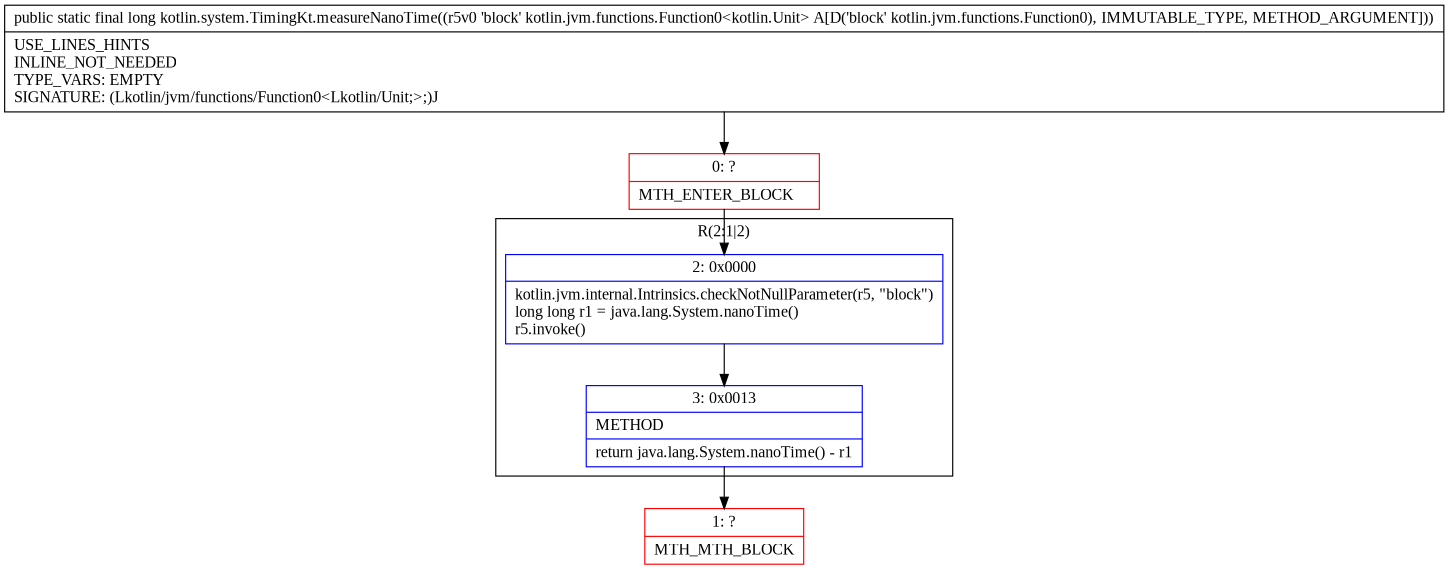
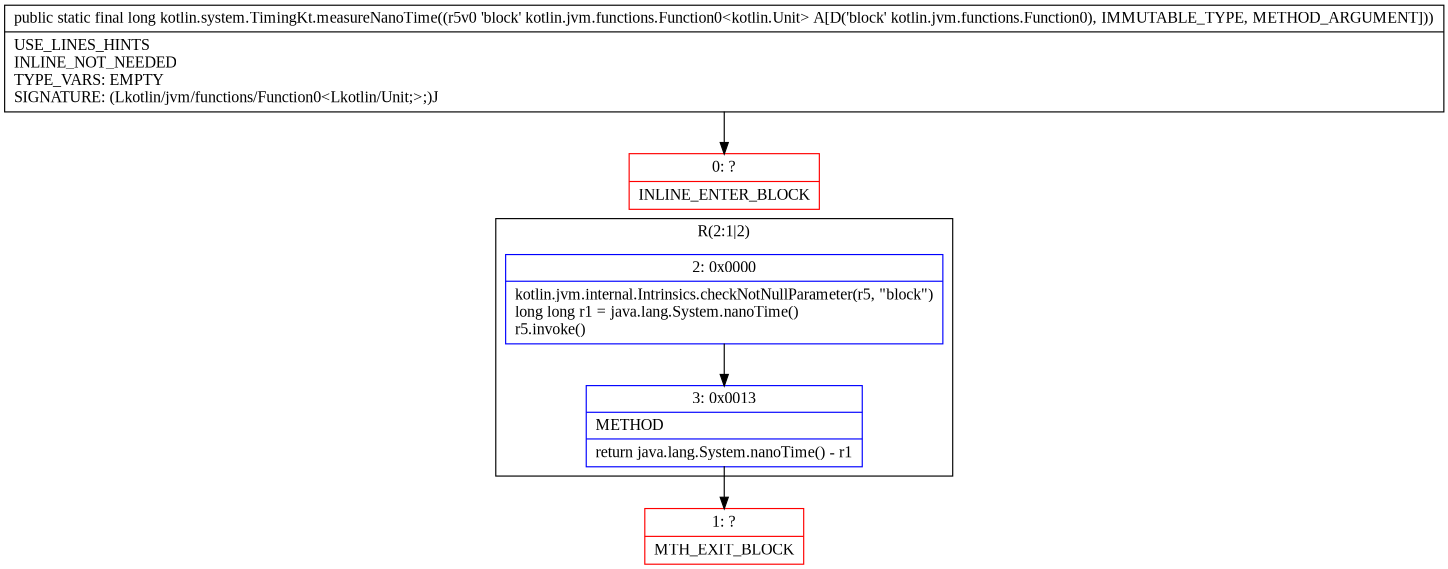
node "0: ?": text "MTH_ENTER_BLOCK" -> "INLINE_ENTER_BLOCK"
edge "0: ?" -> "2: 0x0000": removed
node "1: ?": text "MTH_MTH_BLOCK" -> "MTH_EXIT_BLOCK"
